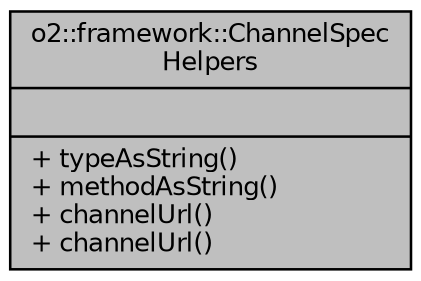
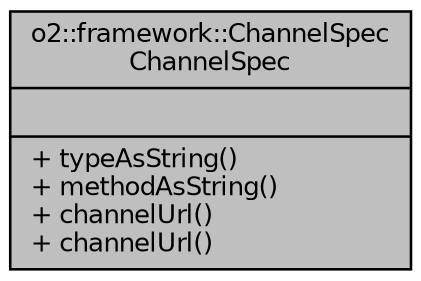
node "o2::framework::ChannelSpec": text "Helpers" -> "ChannelSpec"
